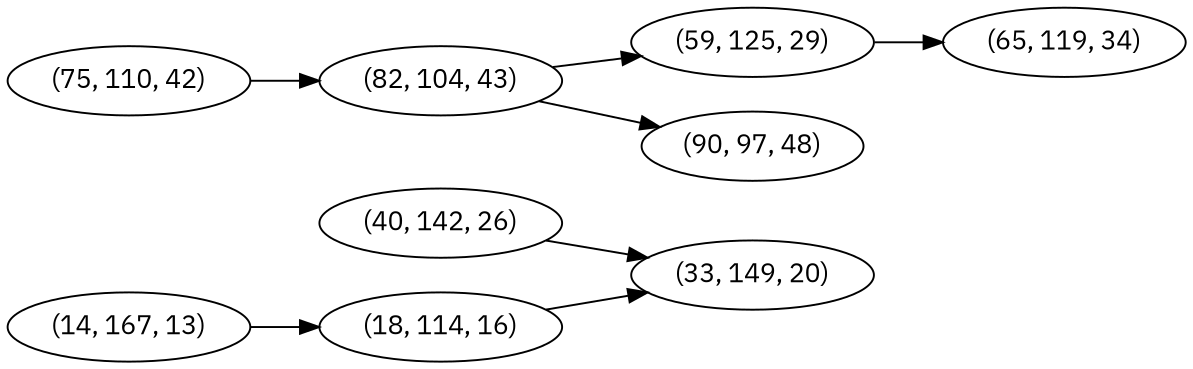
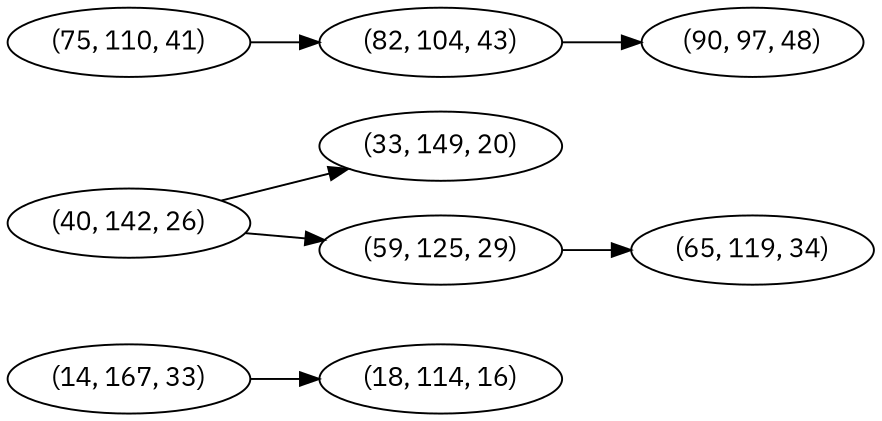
edge "(82, 104, 43)" -> "(59, 125, 29)": now "(40, 142, 26)" -> "(59, 125, 29)"
node "(75, 110, 42)": label "(75, 110, 42)" -> "(75, 110, 41)"
edge "(18, 114, 16)" -> "(33, 149, 20)": removed
node "(14, 167, 13)": label "(14, 167, 13)" -> "(14, 167, 33)"
